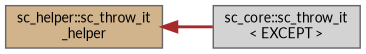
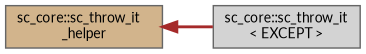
node "sc_helper::sc_throw_it _helper": label "sc_helper::sc_throw_it _helper" -> "sc_core::sc_throw_it _helper"
